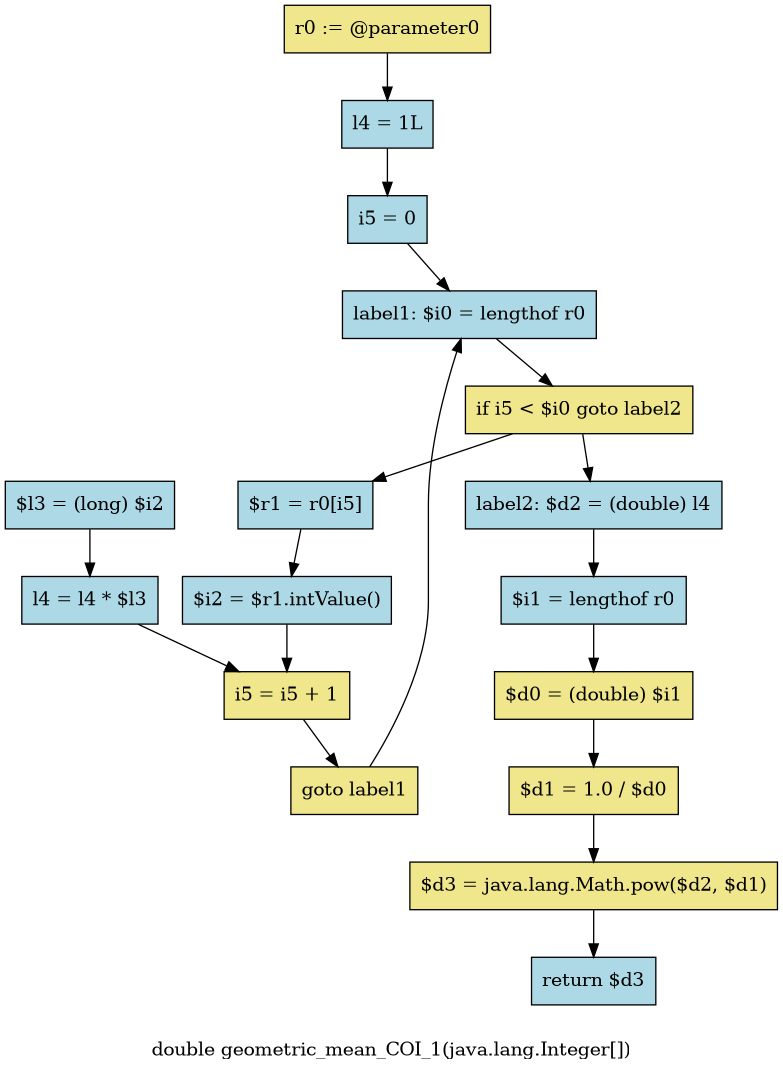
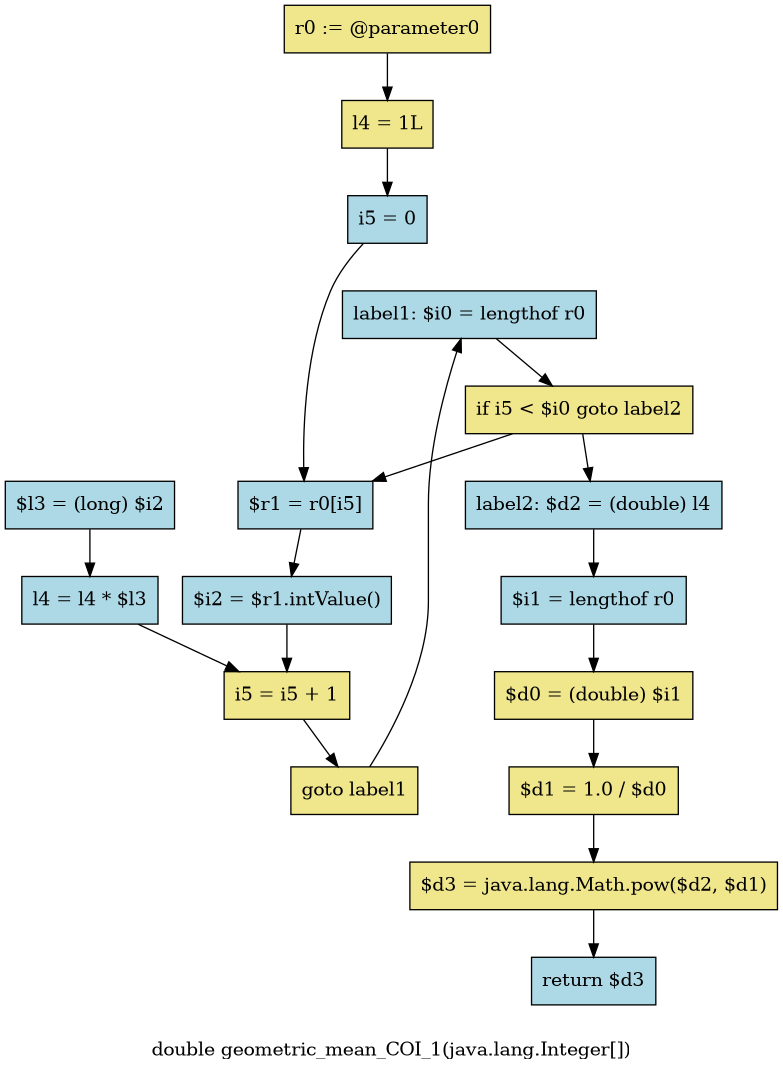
node "l4 = 1L": fillcolor lightblue -> khaki
edge "i5 = 0" -> "label1: $i0 = lengthof r0": now "i5 = 0" -> "$r1 = r0[i5]"
